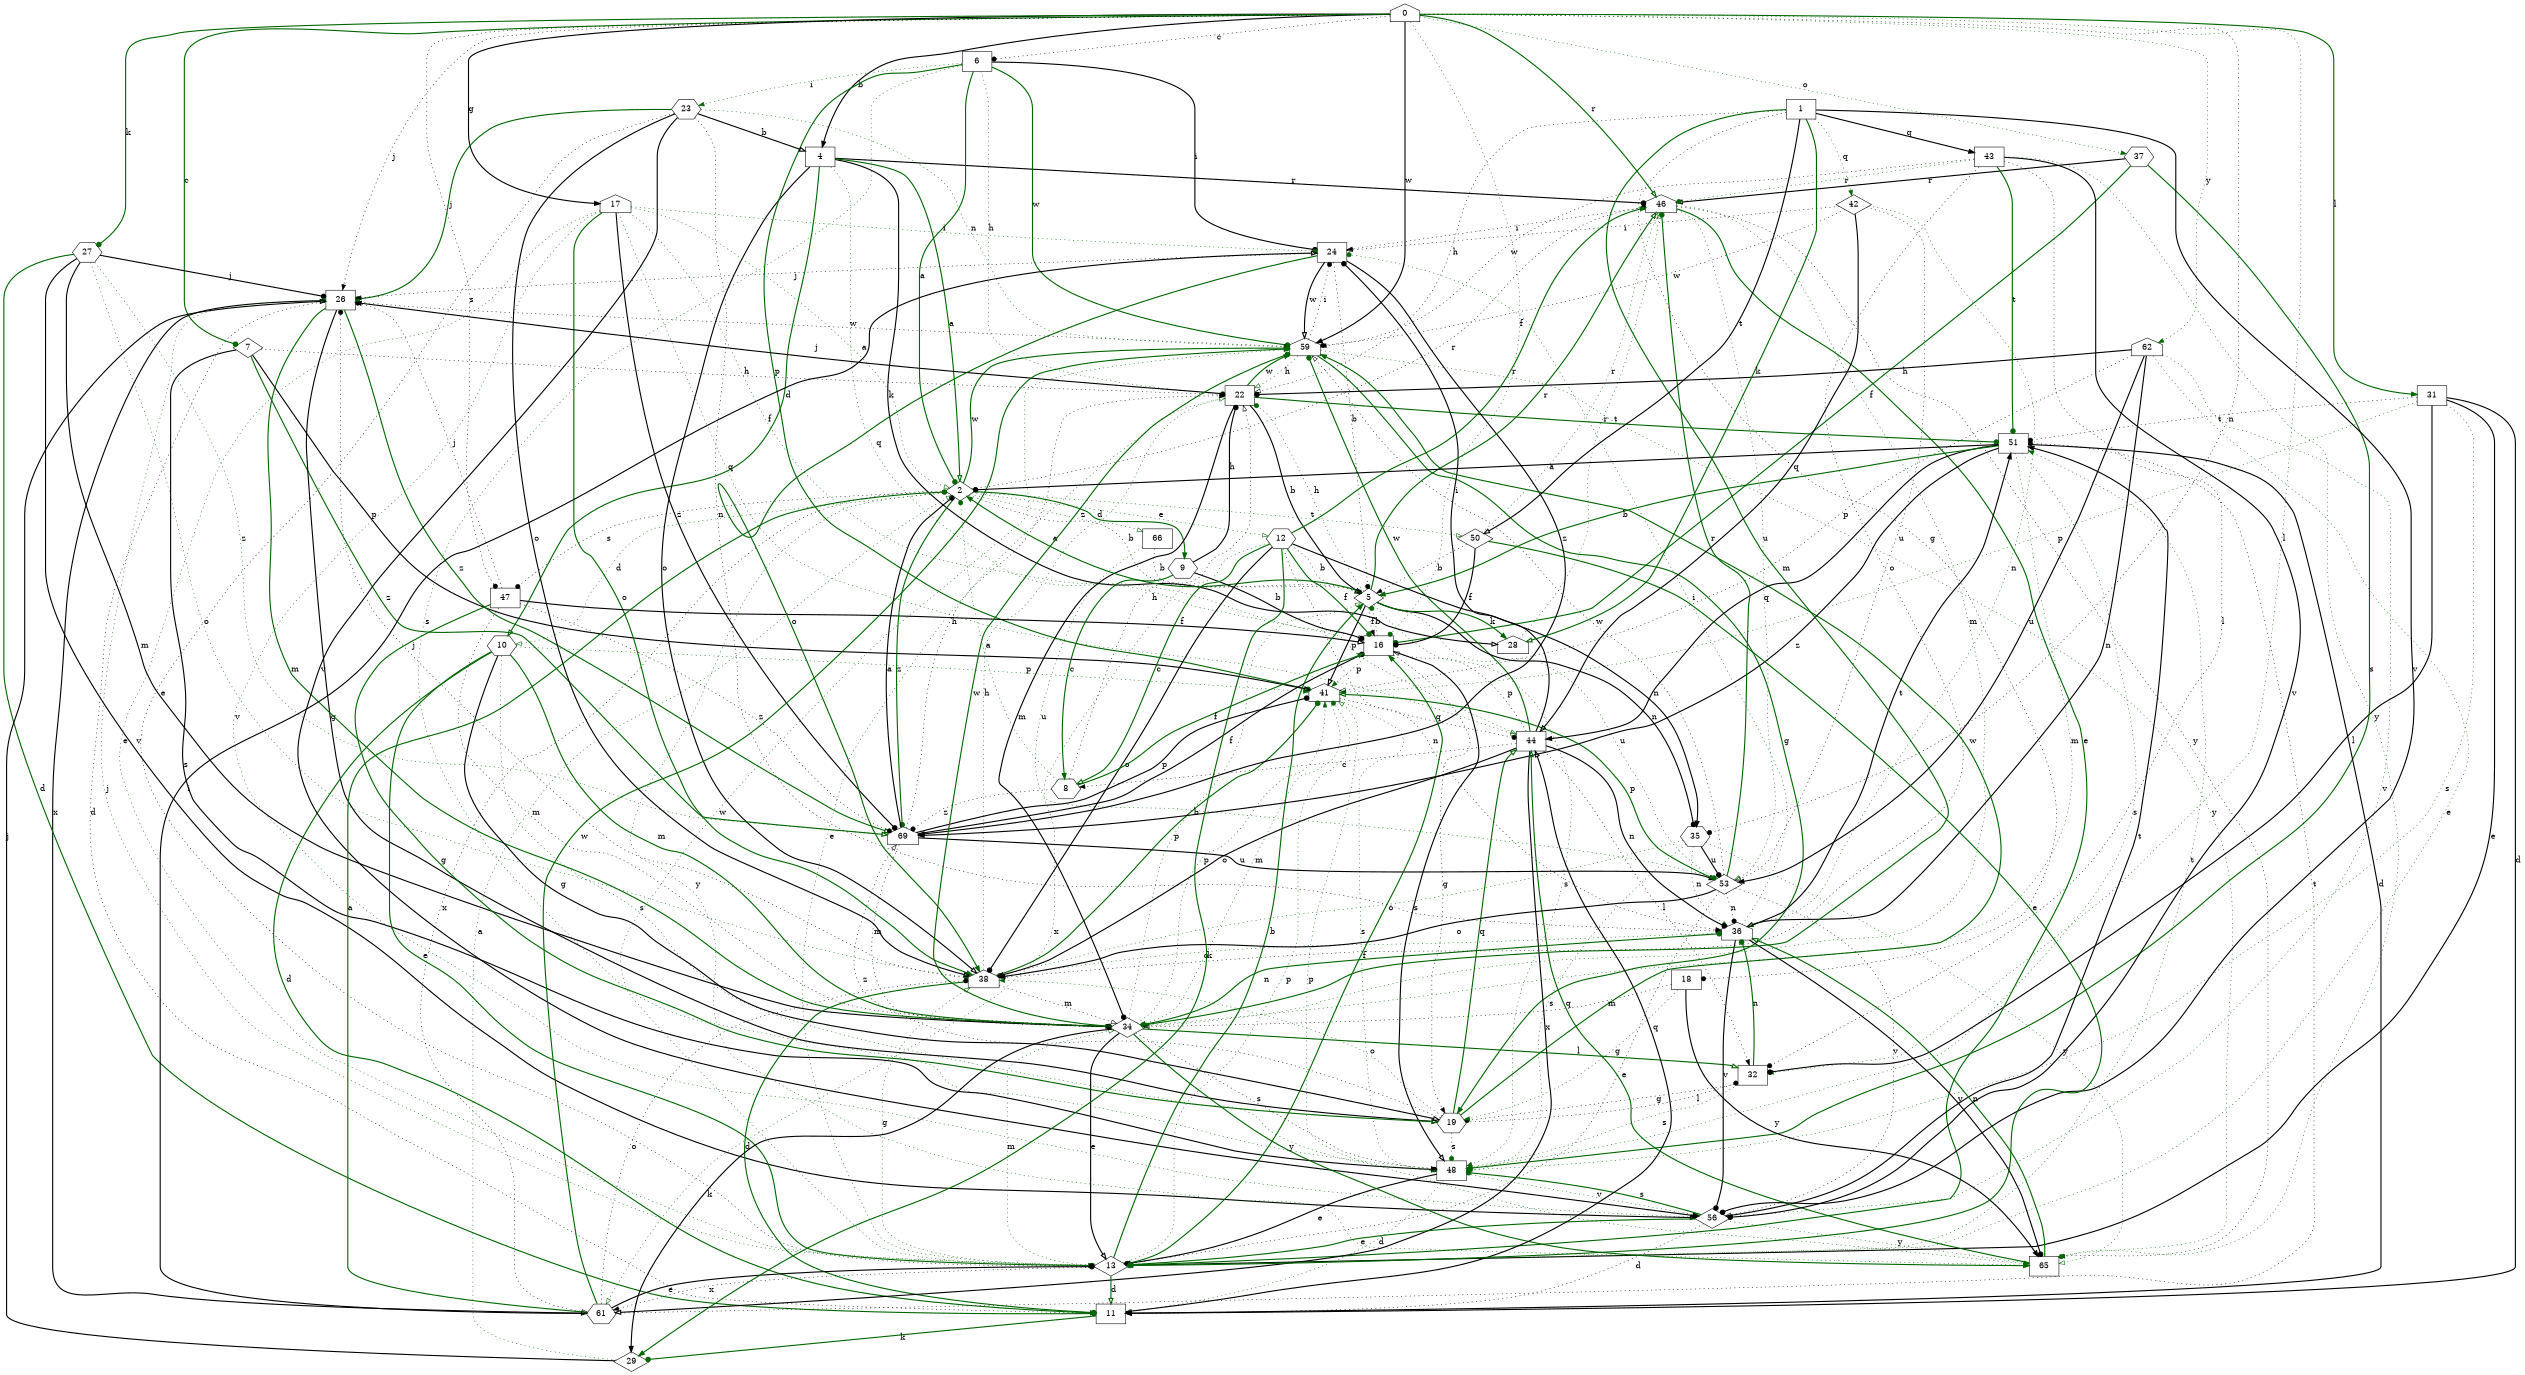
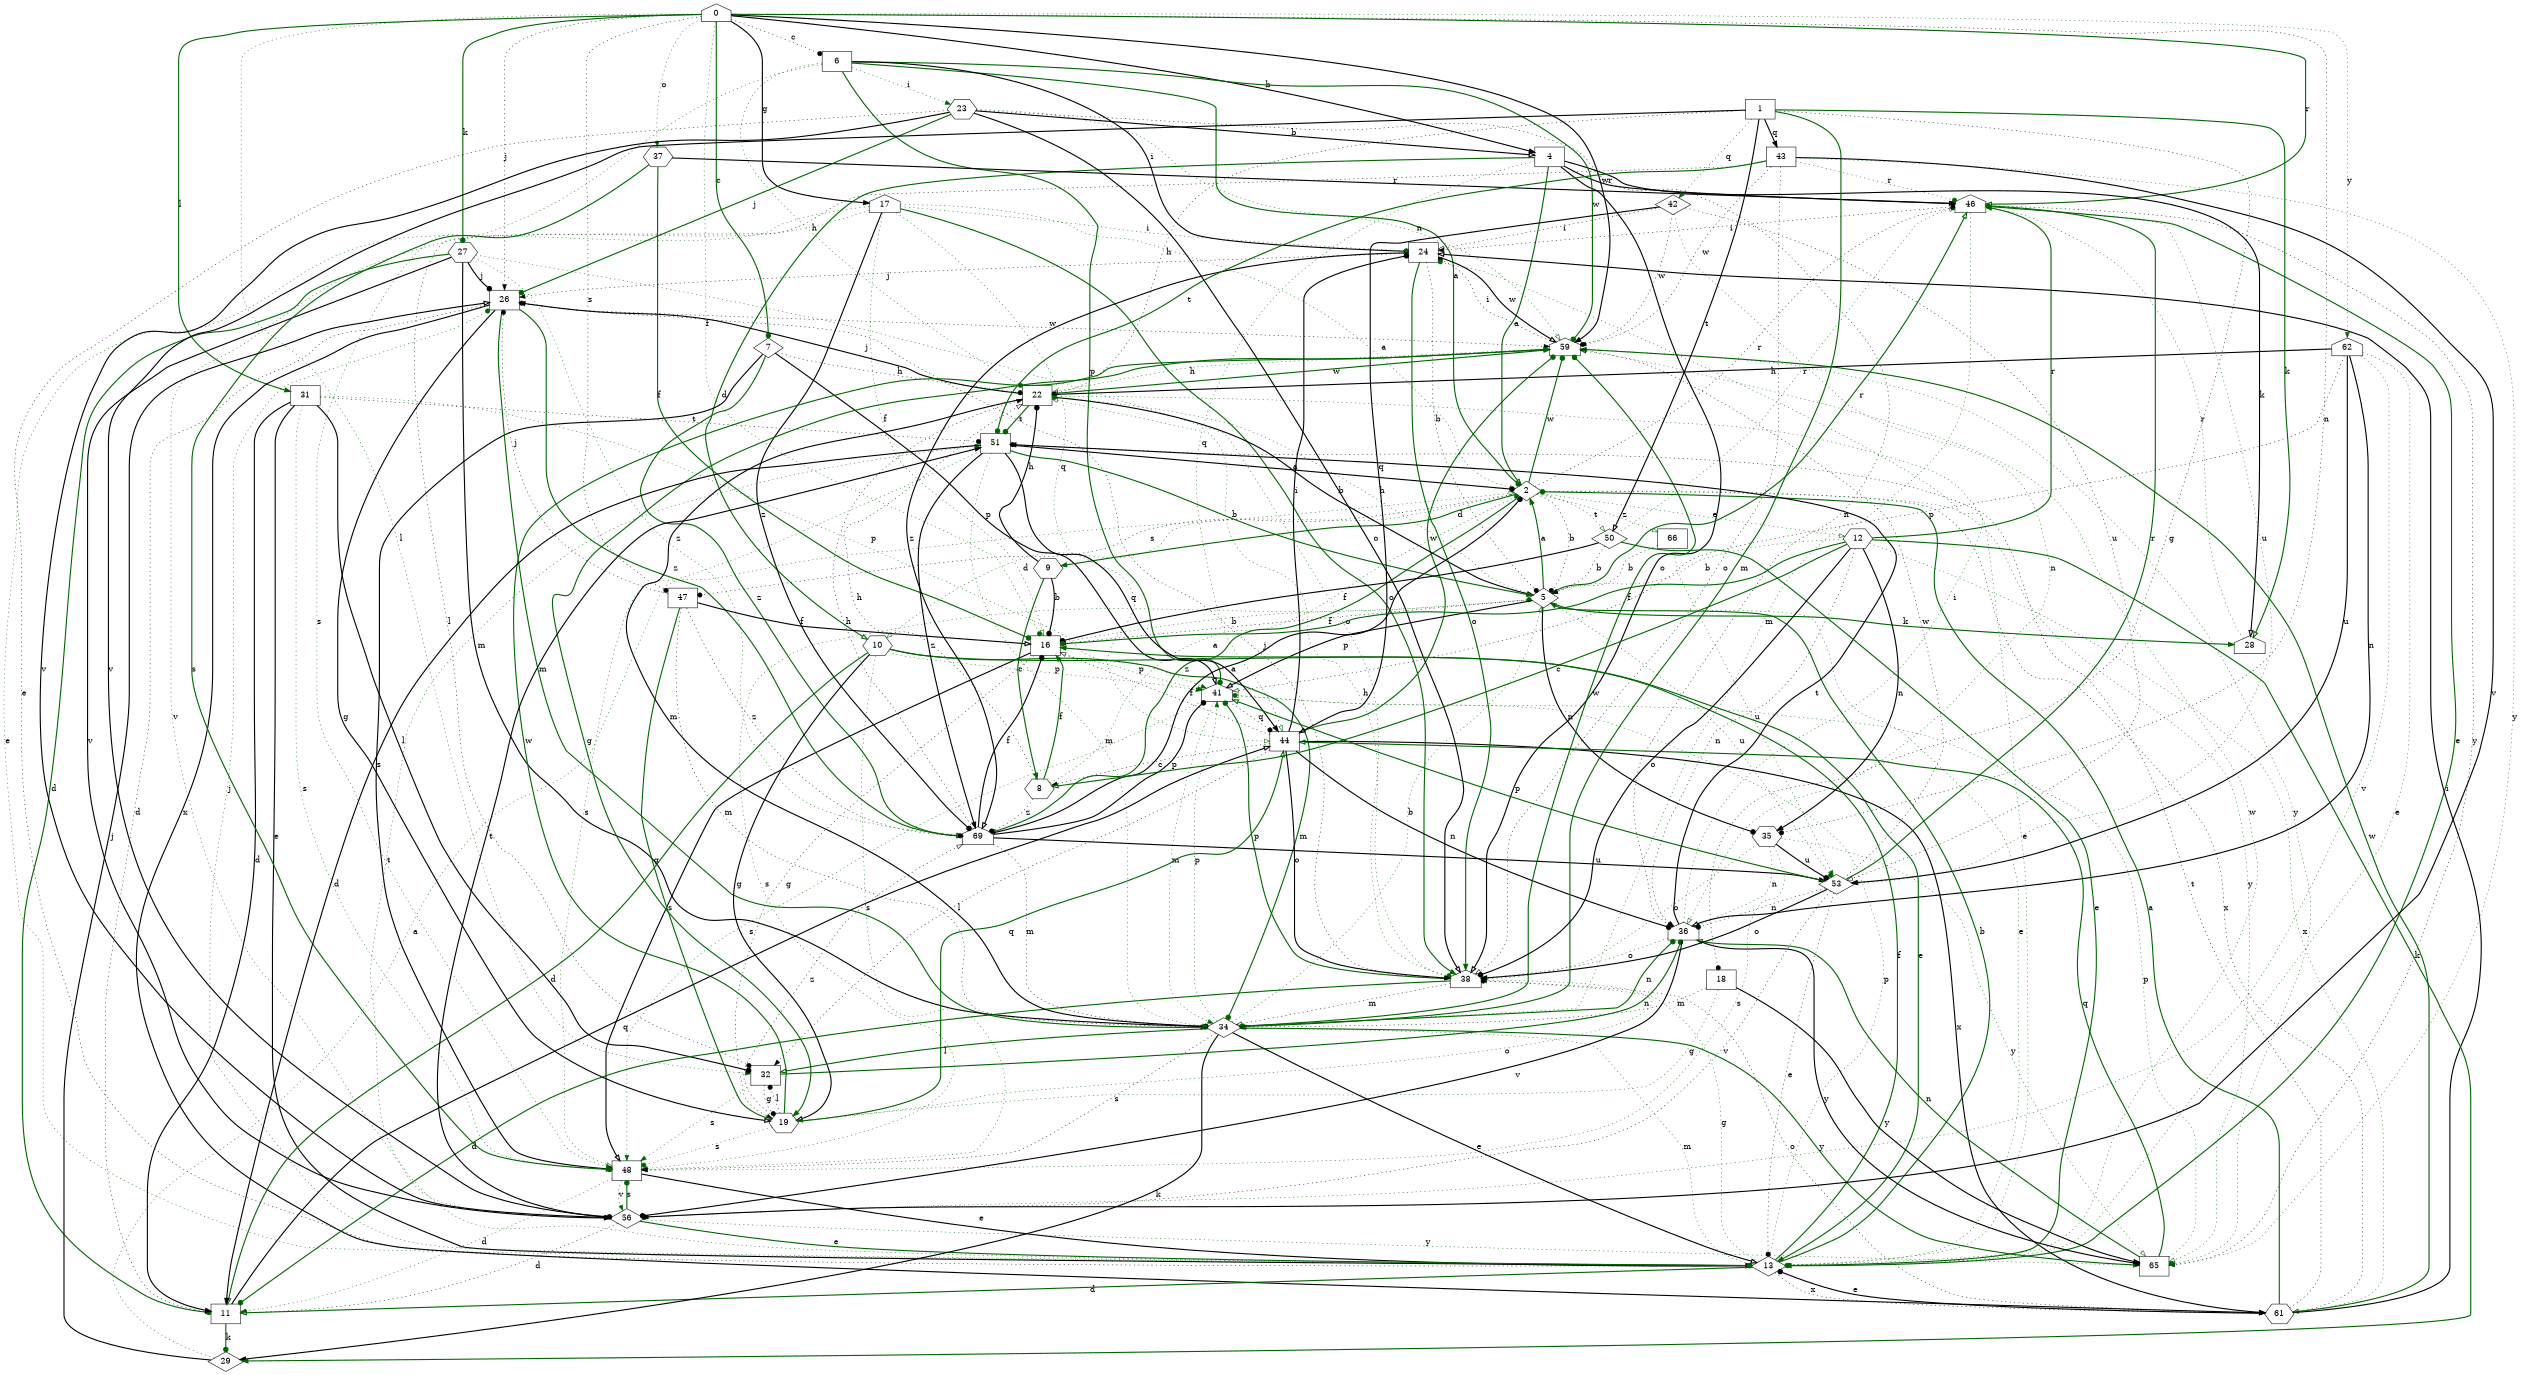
edge "44" -> "16": label "p" -> "f"
edge "5" -> "13": added, label "e"
